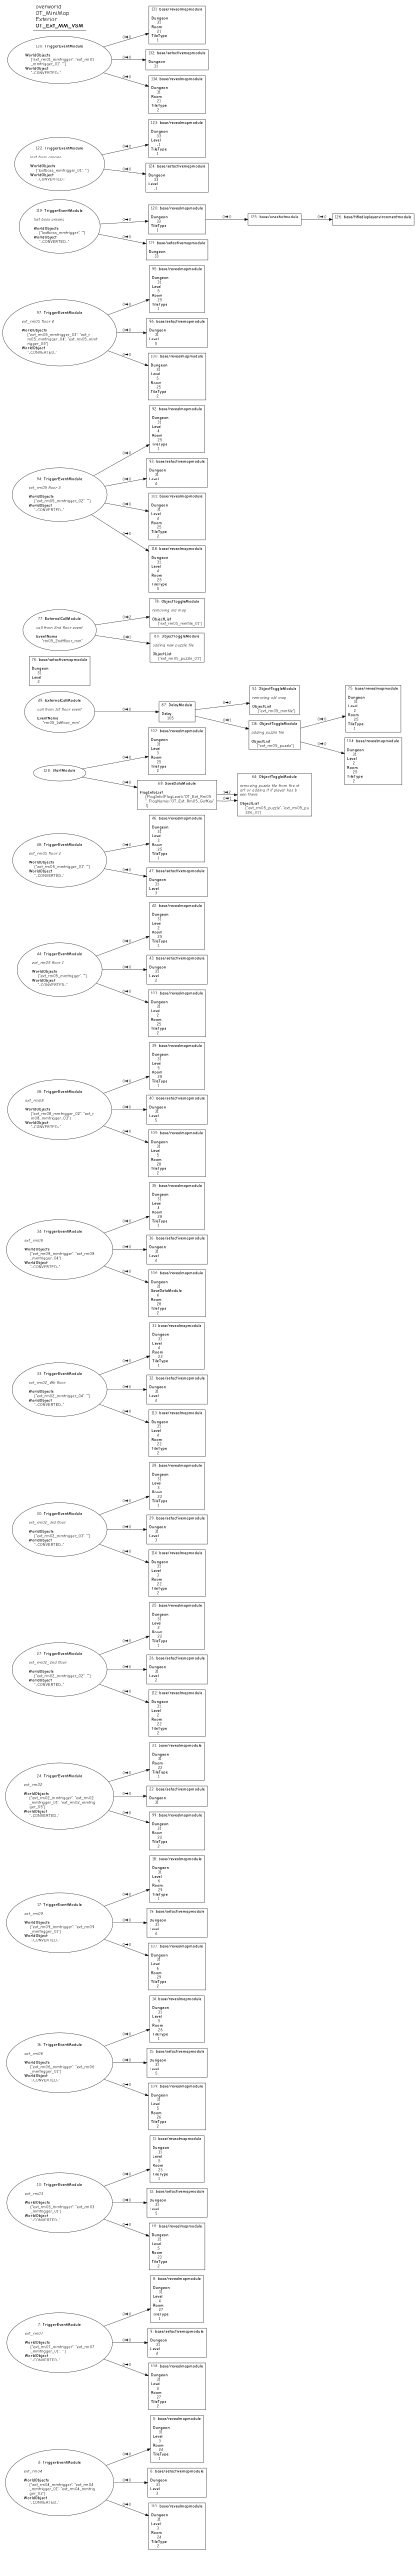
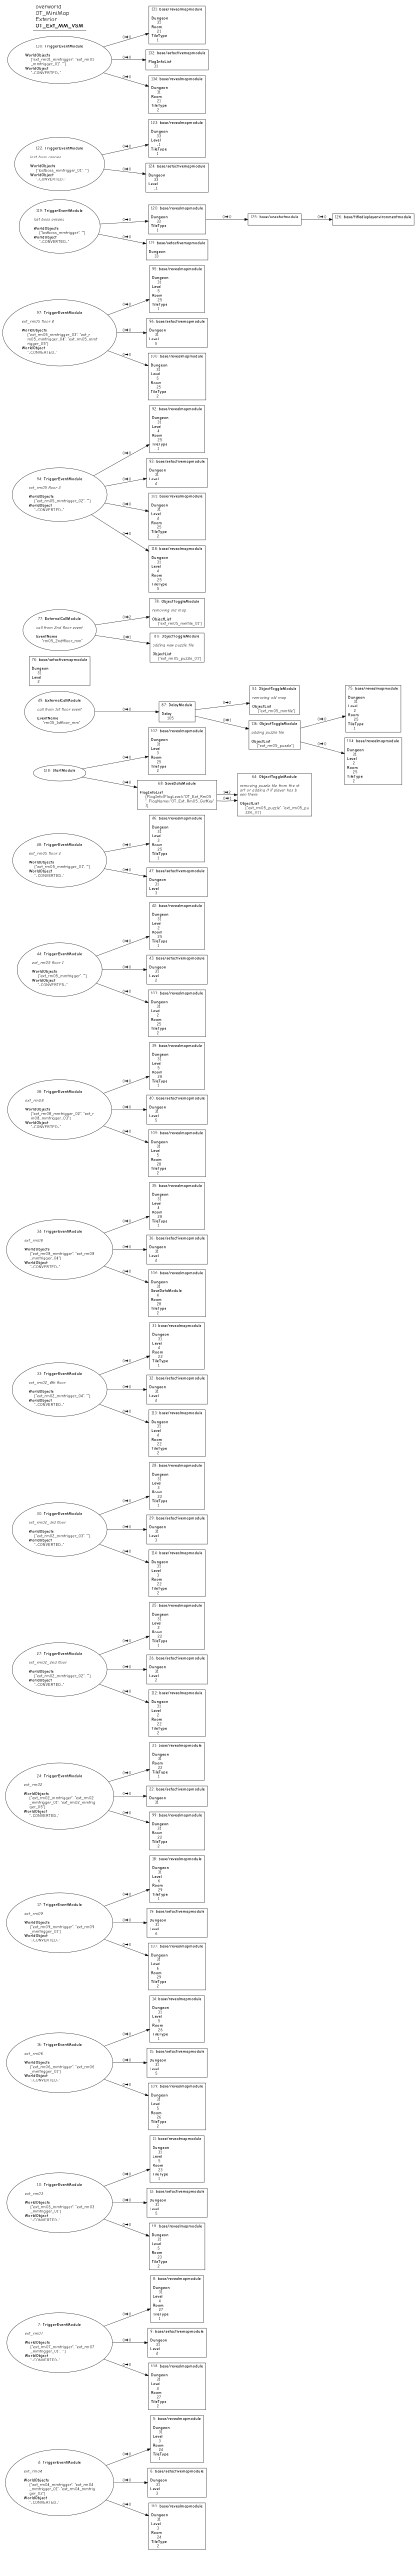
node "132:": text "Dungeon" -> "FlagInfoList"
